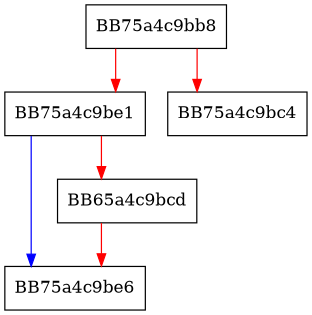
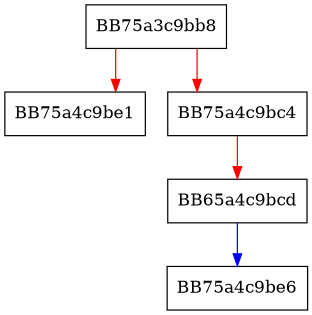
node "BB75a4c9bb8": label "BB75a4c9bb8" -> "BB75a3c9bb8"
edge "BB75a4c9be1" -> "BB65a4c9bcd": now "BB75a4c9bc4" -> "BB65a4c9bcd"
edge "BB75a4c9be1" -> "BB75a4c9be6": removed
edge "BB65a4c9bcd" -> "BB75a4c9be6": color red -> blue
